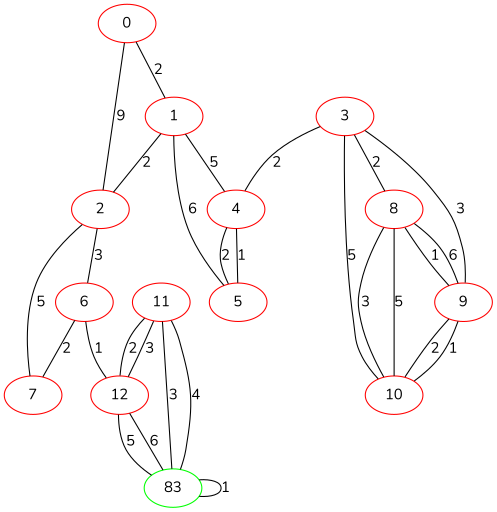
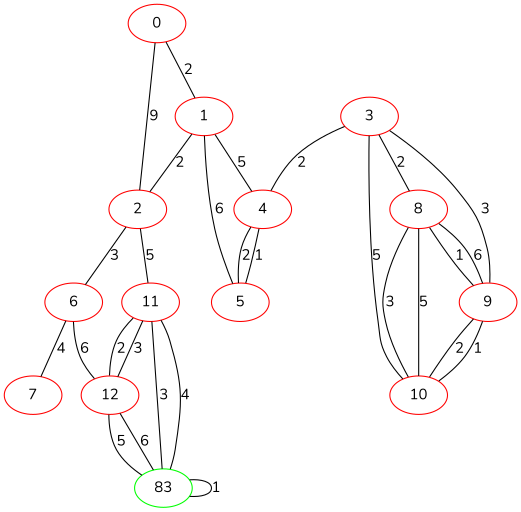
edge "2" -- "7": now "2" -- "11"
edge "6" -- "7": label "2" -> "4"
edge "6" -- "12": label "1" -> "6"
